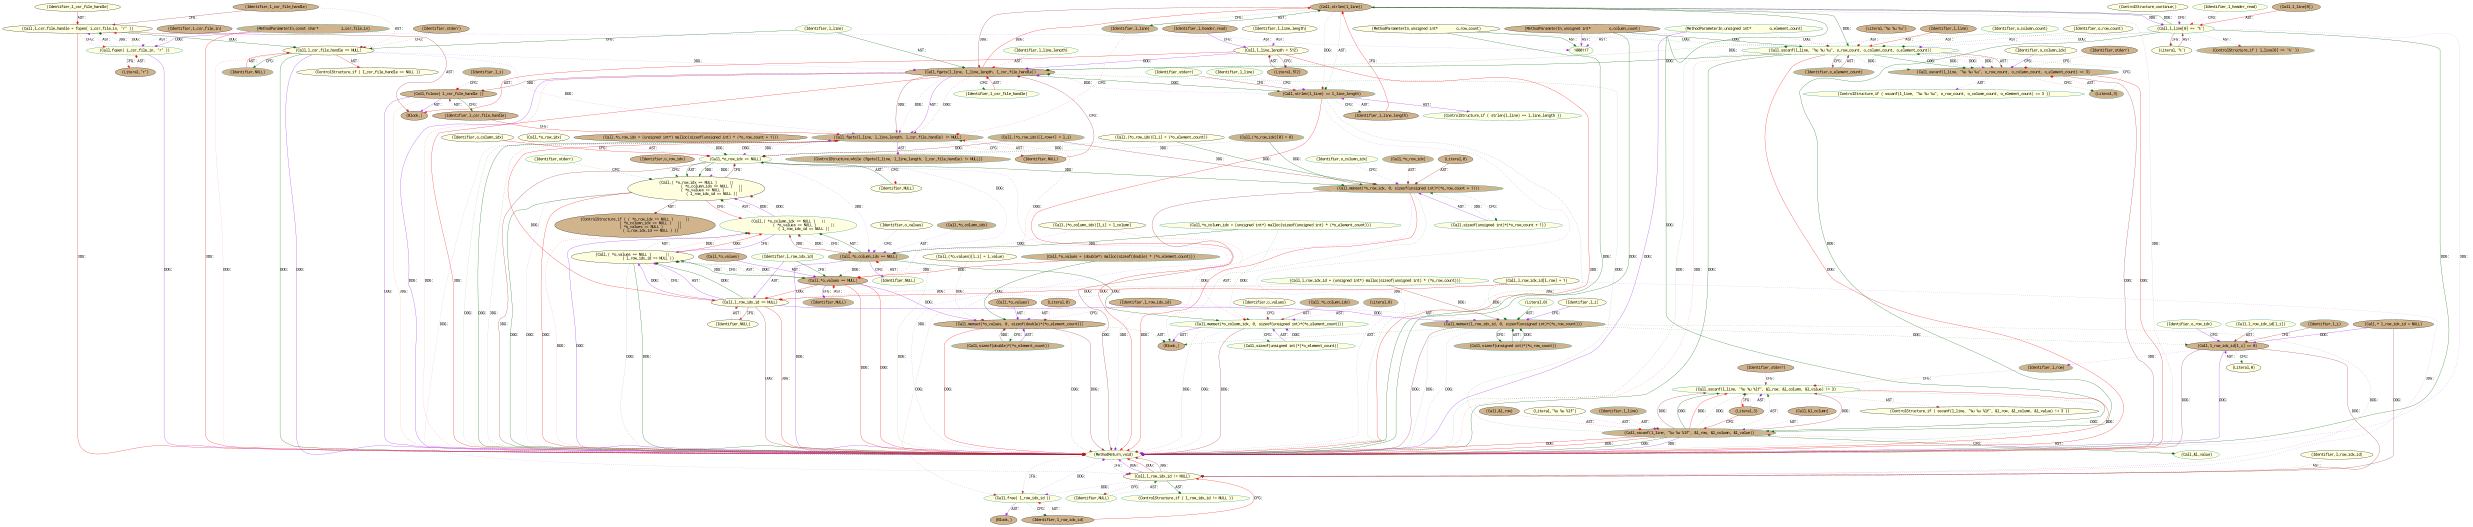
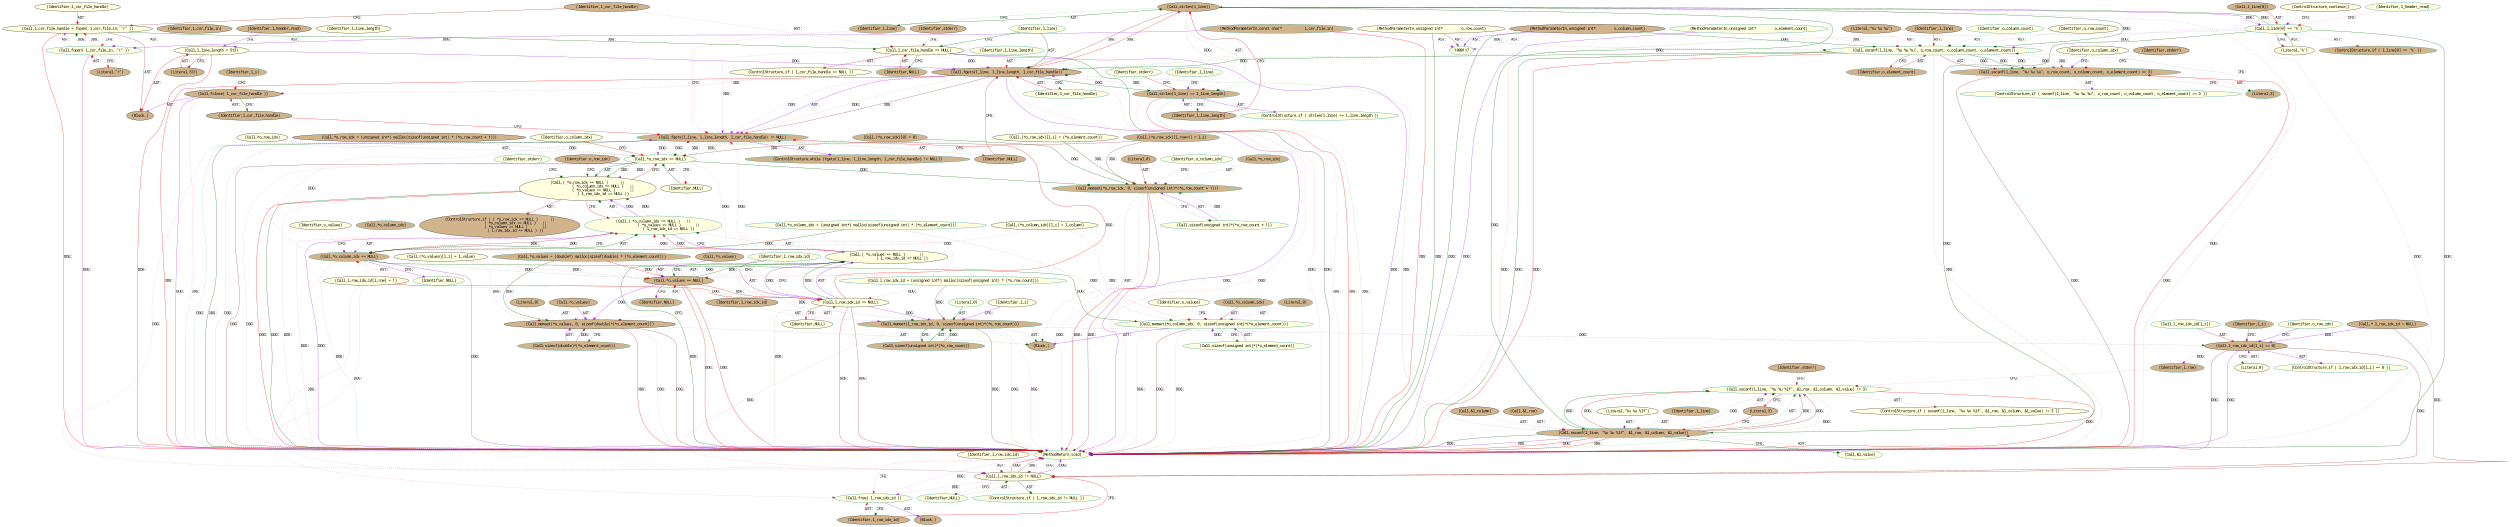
edge "(MethodParameterIn,unsigned int*         o_row_count)" -> "1000117": color darkgreen -> brown
edge "(Literal,'%')" -> "(Call,l_line[0] == '%')": color brown -> darkgreen
edge "(Call,fgets(l_line, l_line_length, l_csr_file_handle))" -> "(Call,fclose( l_csr_file_handle ))": style solid -> dotted
node "(ControlStructure,if ( l_row_idx_id[l_i] == 0 ))": added
